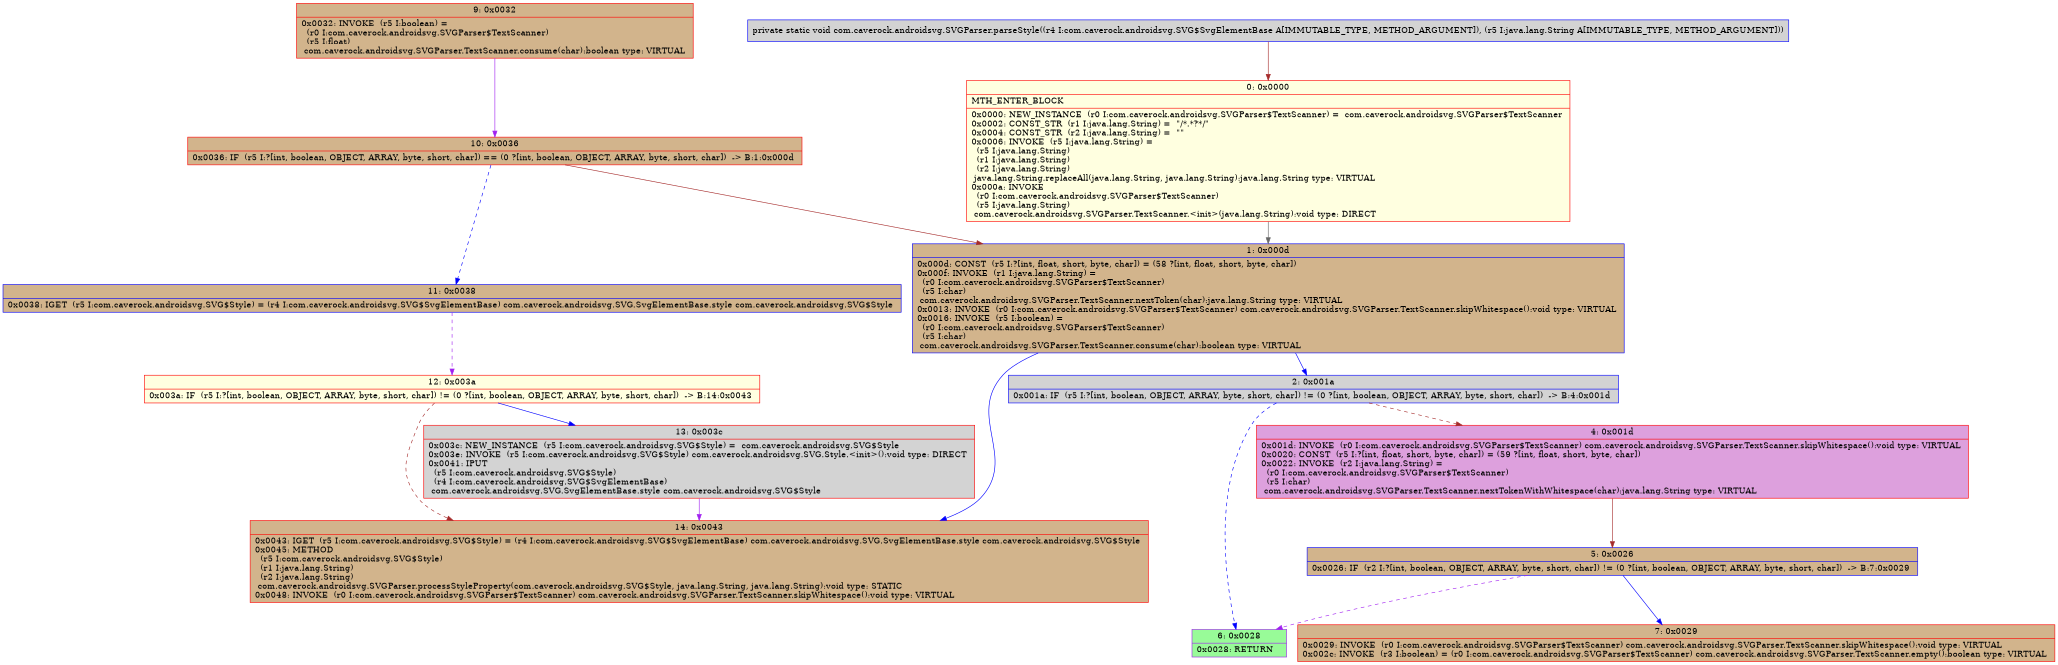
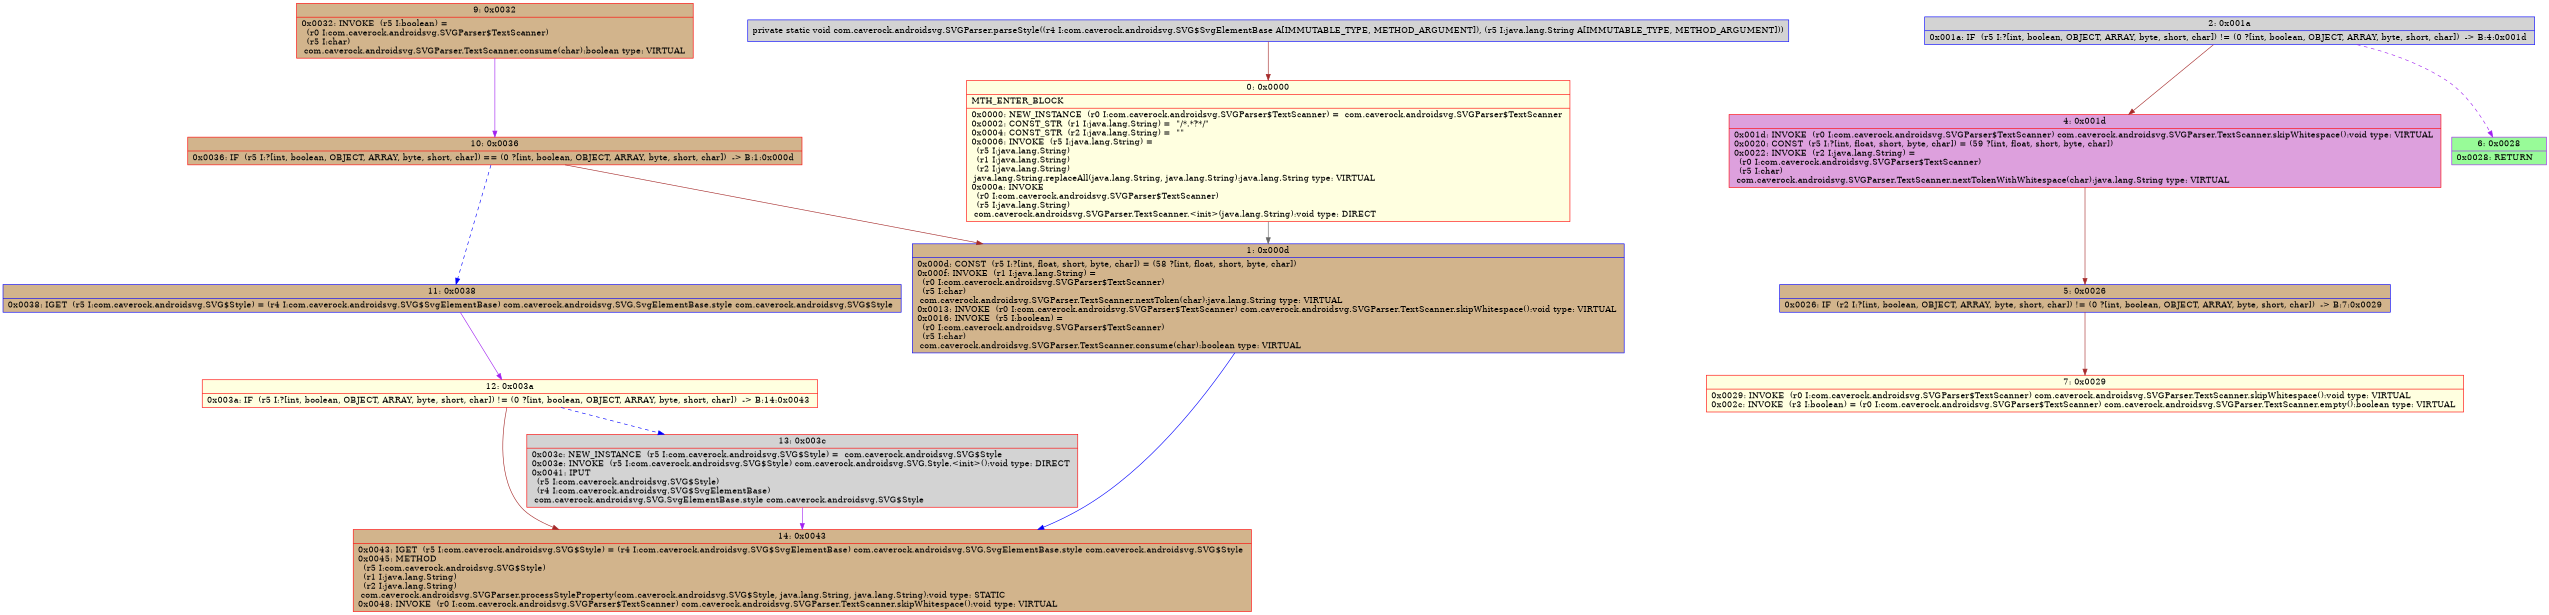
node "9: 0x0032": text "(r5 I:float)" -> "(r5 I:char)"
edge "11: 0x0038" -> "12: 0x003a": style dashed -> solid
edge "1: 0x000d" -> "2: 0x001a": removed
edge "12: 0x003a" -> "13: 0x003c": style solid -> dashed
edge "2: 0x001a" -> "4: 0x001d": style dashed -> solid
edge "12: 0x003a" -> "14: 0x0043": style dashed -> solid
edge "2: 0x001a" -> "6: 0x0028": color blue -> purple
edge "5: 0x0026" -> "6: 0x0028": removed
edge "5: 0x0026" -> "7: 0x0029": color blue -> brown
node "7: 0x0029": fillcolor tan -> lightyellow
